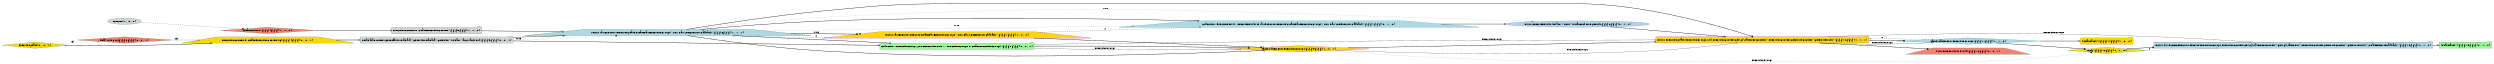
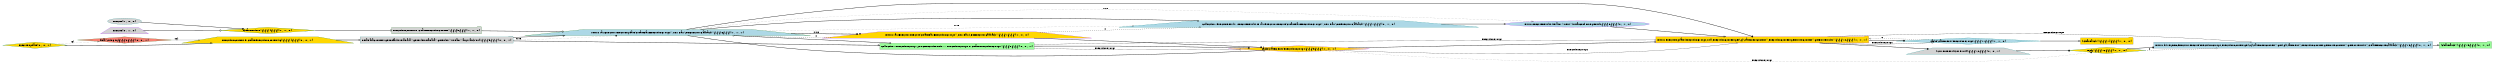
edge "execute['1', '0', '0']" -> "clearPrevious()@@@4@@@['1', '1', '0']": style dashed -> bold
node "clearPrevious()@@@4@@@['1', '1', '0']": fillcolor salmon -> gold
node "execute['0', '1', '0']": added
edge "cacheStatements(executionGroups)@@@11@@@['1', '1', '0']" -> "reply()@@@12@@@['1', '1', '0']": now "{currentResultSet = null}@@@12@@@['0', '0', '1']" -> "reply()@@@12@@@['1', '1', '0']"
node "{currentResultSet = null}@@@12@@@['0', '0', '1']": fillcolor salmon -> lightgrey
